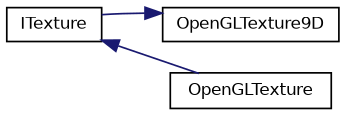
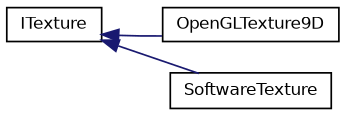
edge "ITexture" -> "OpenGLTexture9D": reversed
node "OpenGLTexture": label "OpenGLTexture" -> "SoftwareTexture"
